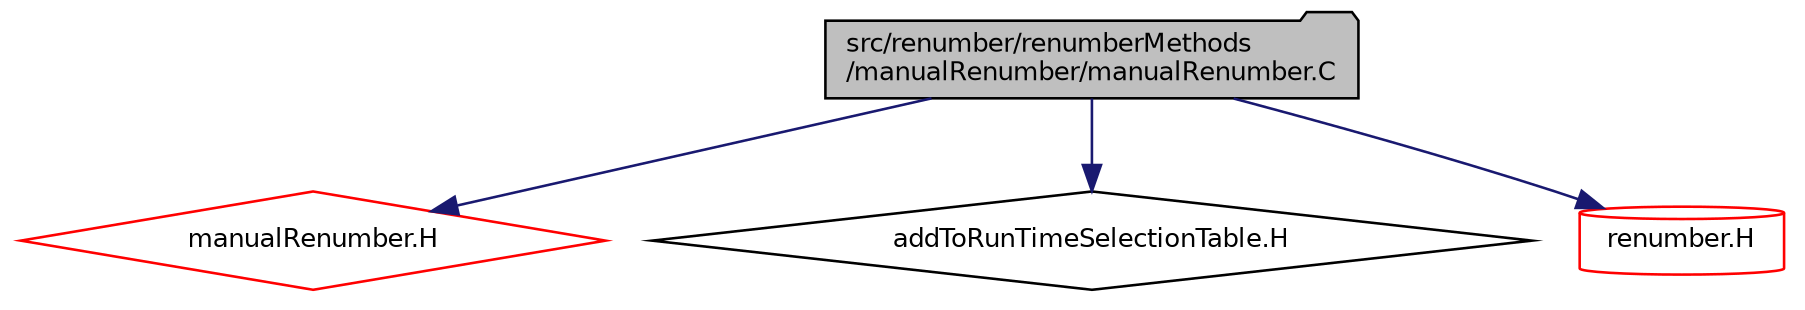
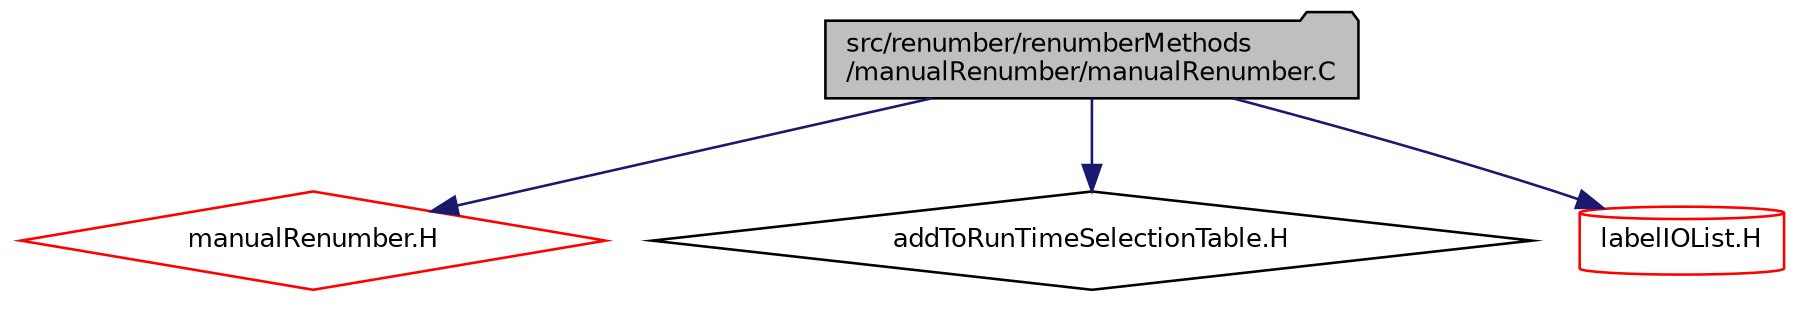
node "renumber.H": label "renumber.H" -> "labelIOList.H"
